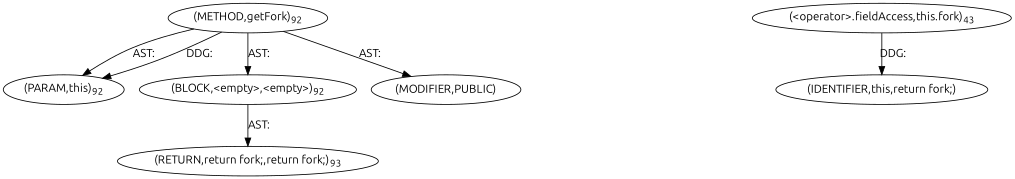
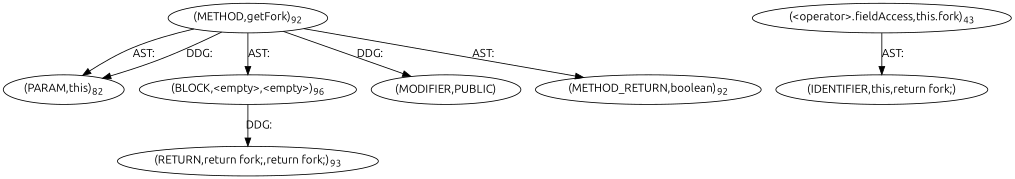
edge "(METHOD,getFork)" -> "(MODIFIER,PUBLIC)": label "AST: " -> "DDG: "
edge "(<operator>.fieldAccess,this.fork)" -> "(IDENTIFIER,this,return fork;)": label "DDG: " -> "AST: "
node "(PARAM,this)": text "92" -> "82"
node "(BLOCK,<empty>,<empty>)": text "92" -> "96"
node "(METHOD_RETURN,boolean)": added
edge "(BLOCK,<empty>,<empty>)" -> "(RETURN,return fork;,return fork;)": label "AST: " -> "DDG: "
